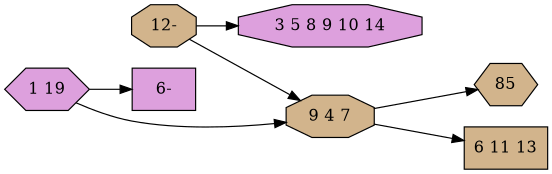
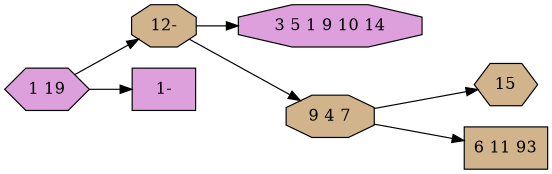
node "3 5 8 9 10 14": label "3 5 8 9 10 14" -> "3 5 1 9 10 14"
node "85": label "85" -> "15"
node "6-": label "6-" -> "1-"
edge "1 19" -> "9 4 7": now "1 19" -> "12-"
node "6 11 13": label "6 11 13" -> "6 11 93"
